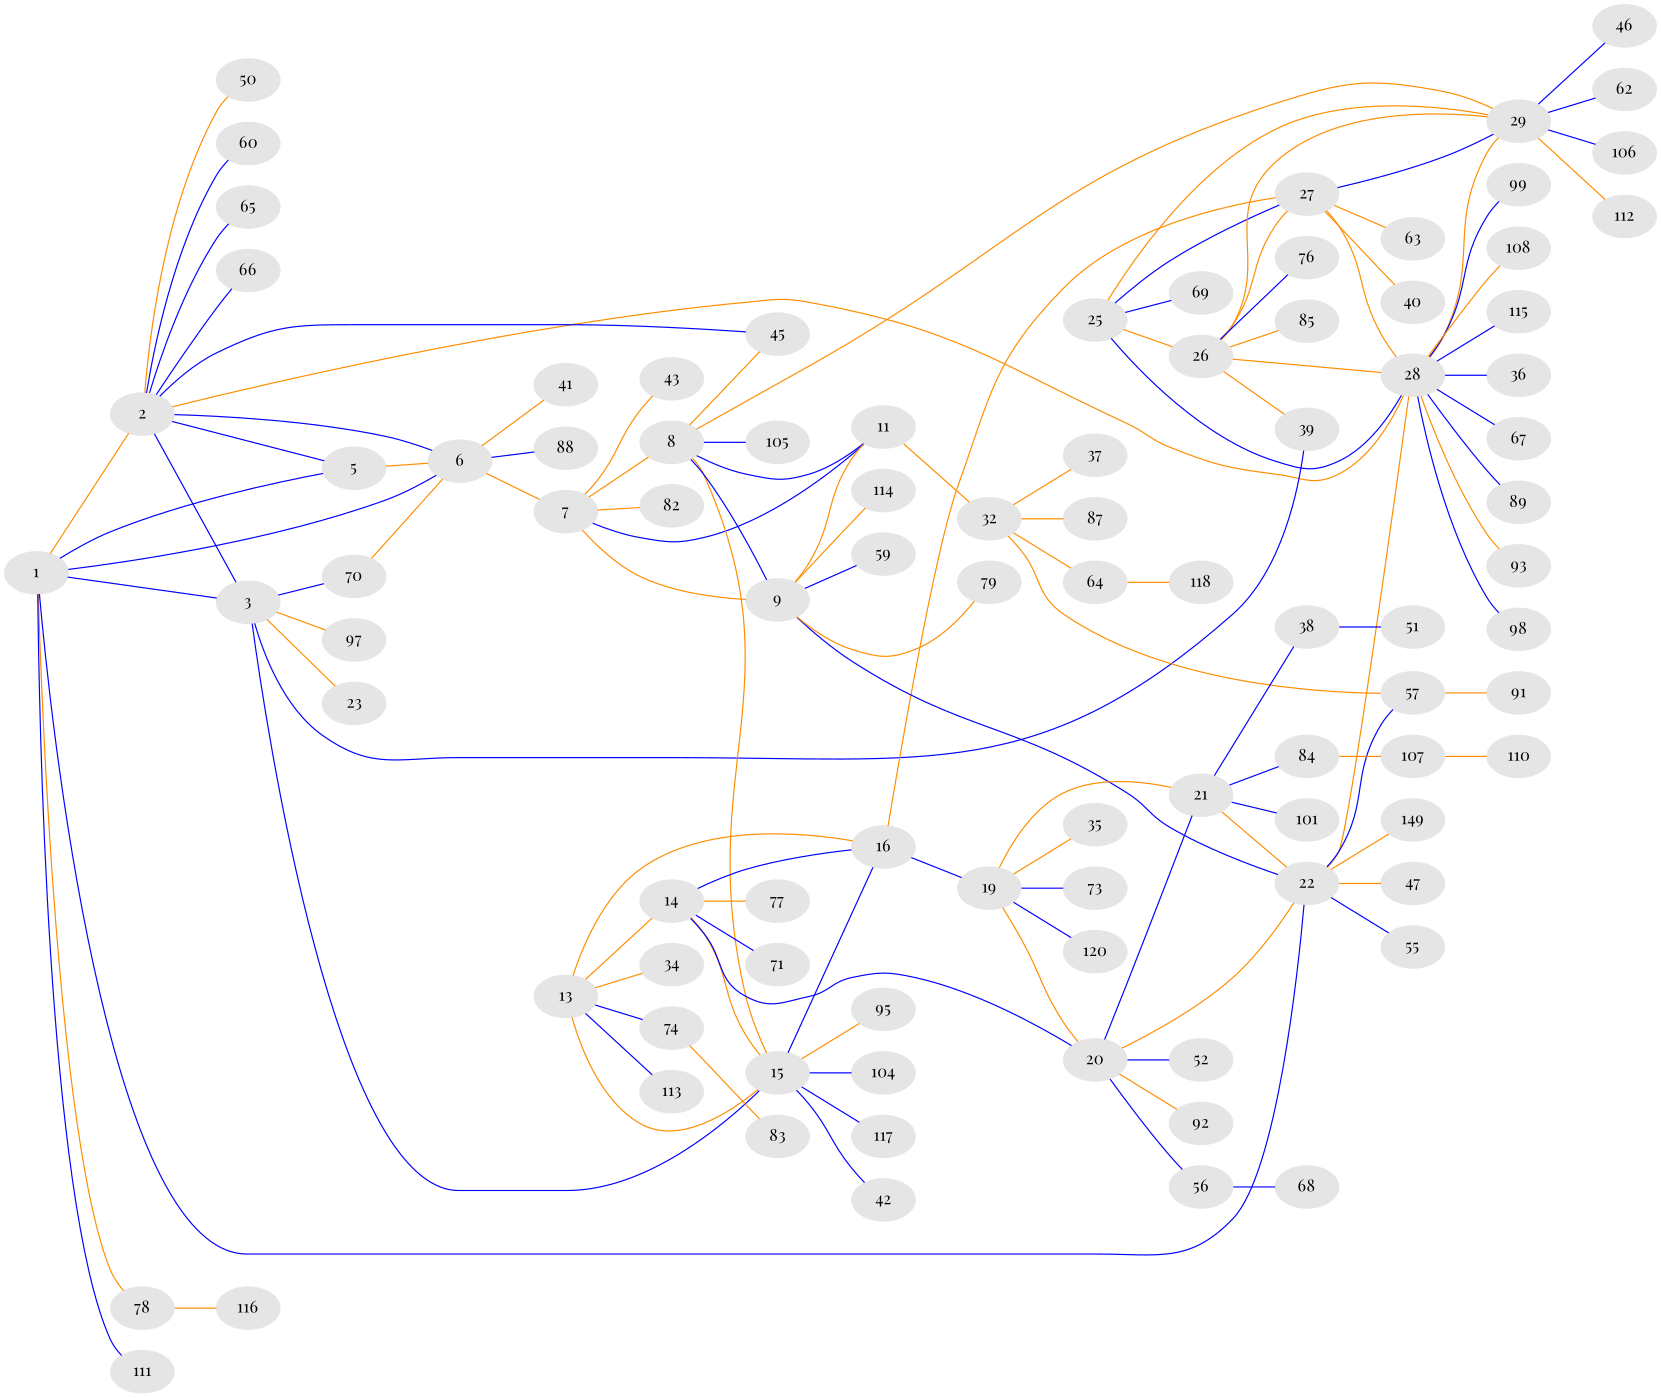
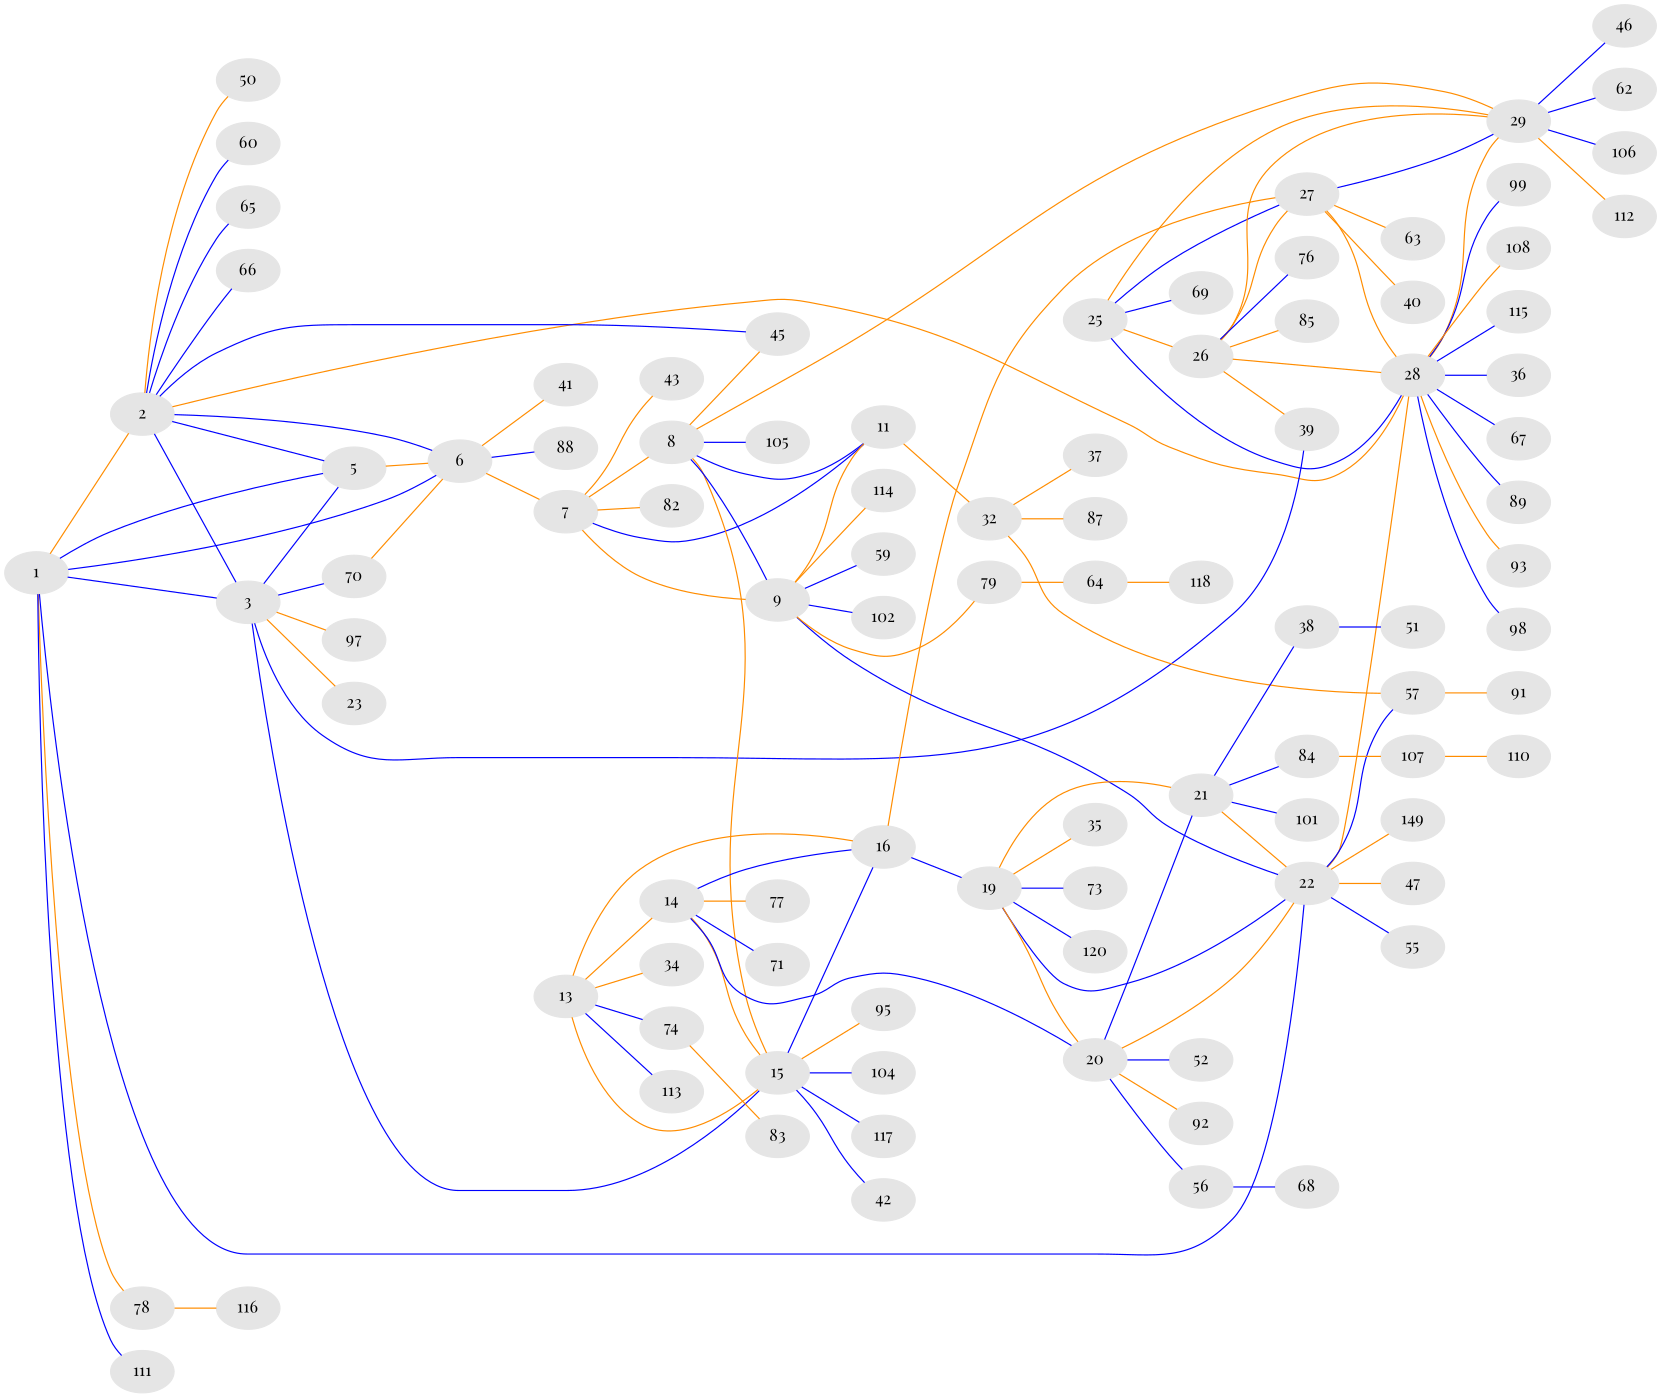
edge "5" -- "3": added
edge "32" -- "64": now "79" -- "64"
node "102": added
edge "22" -- "19": added
